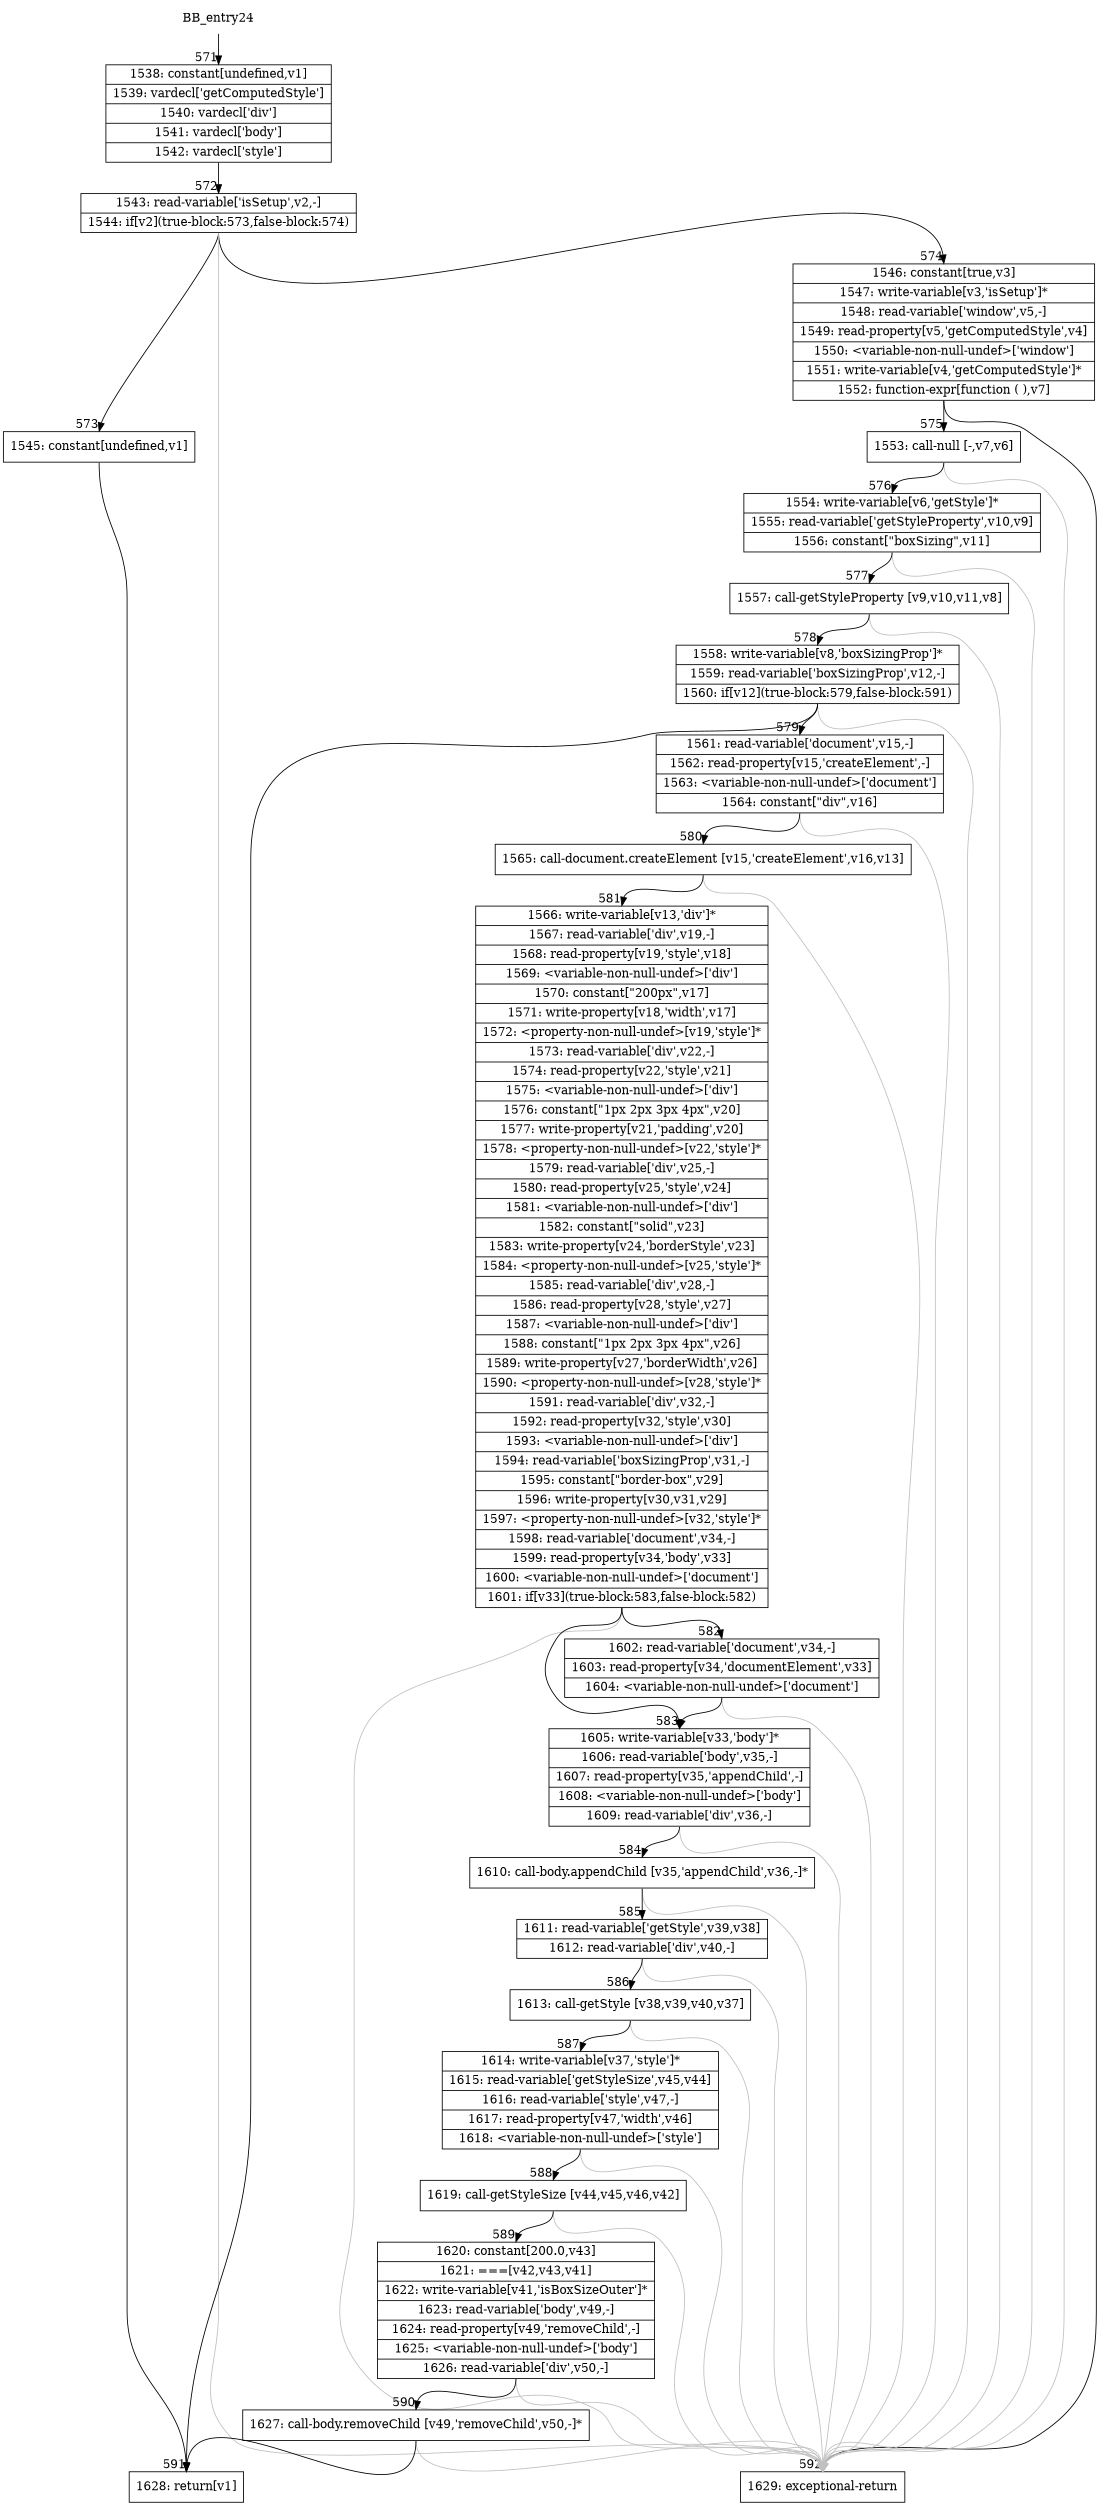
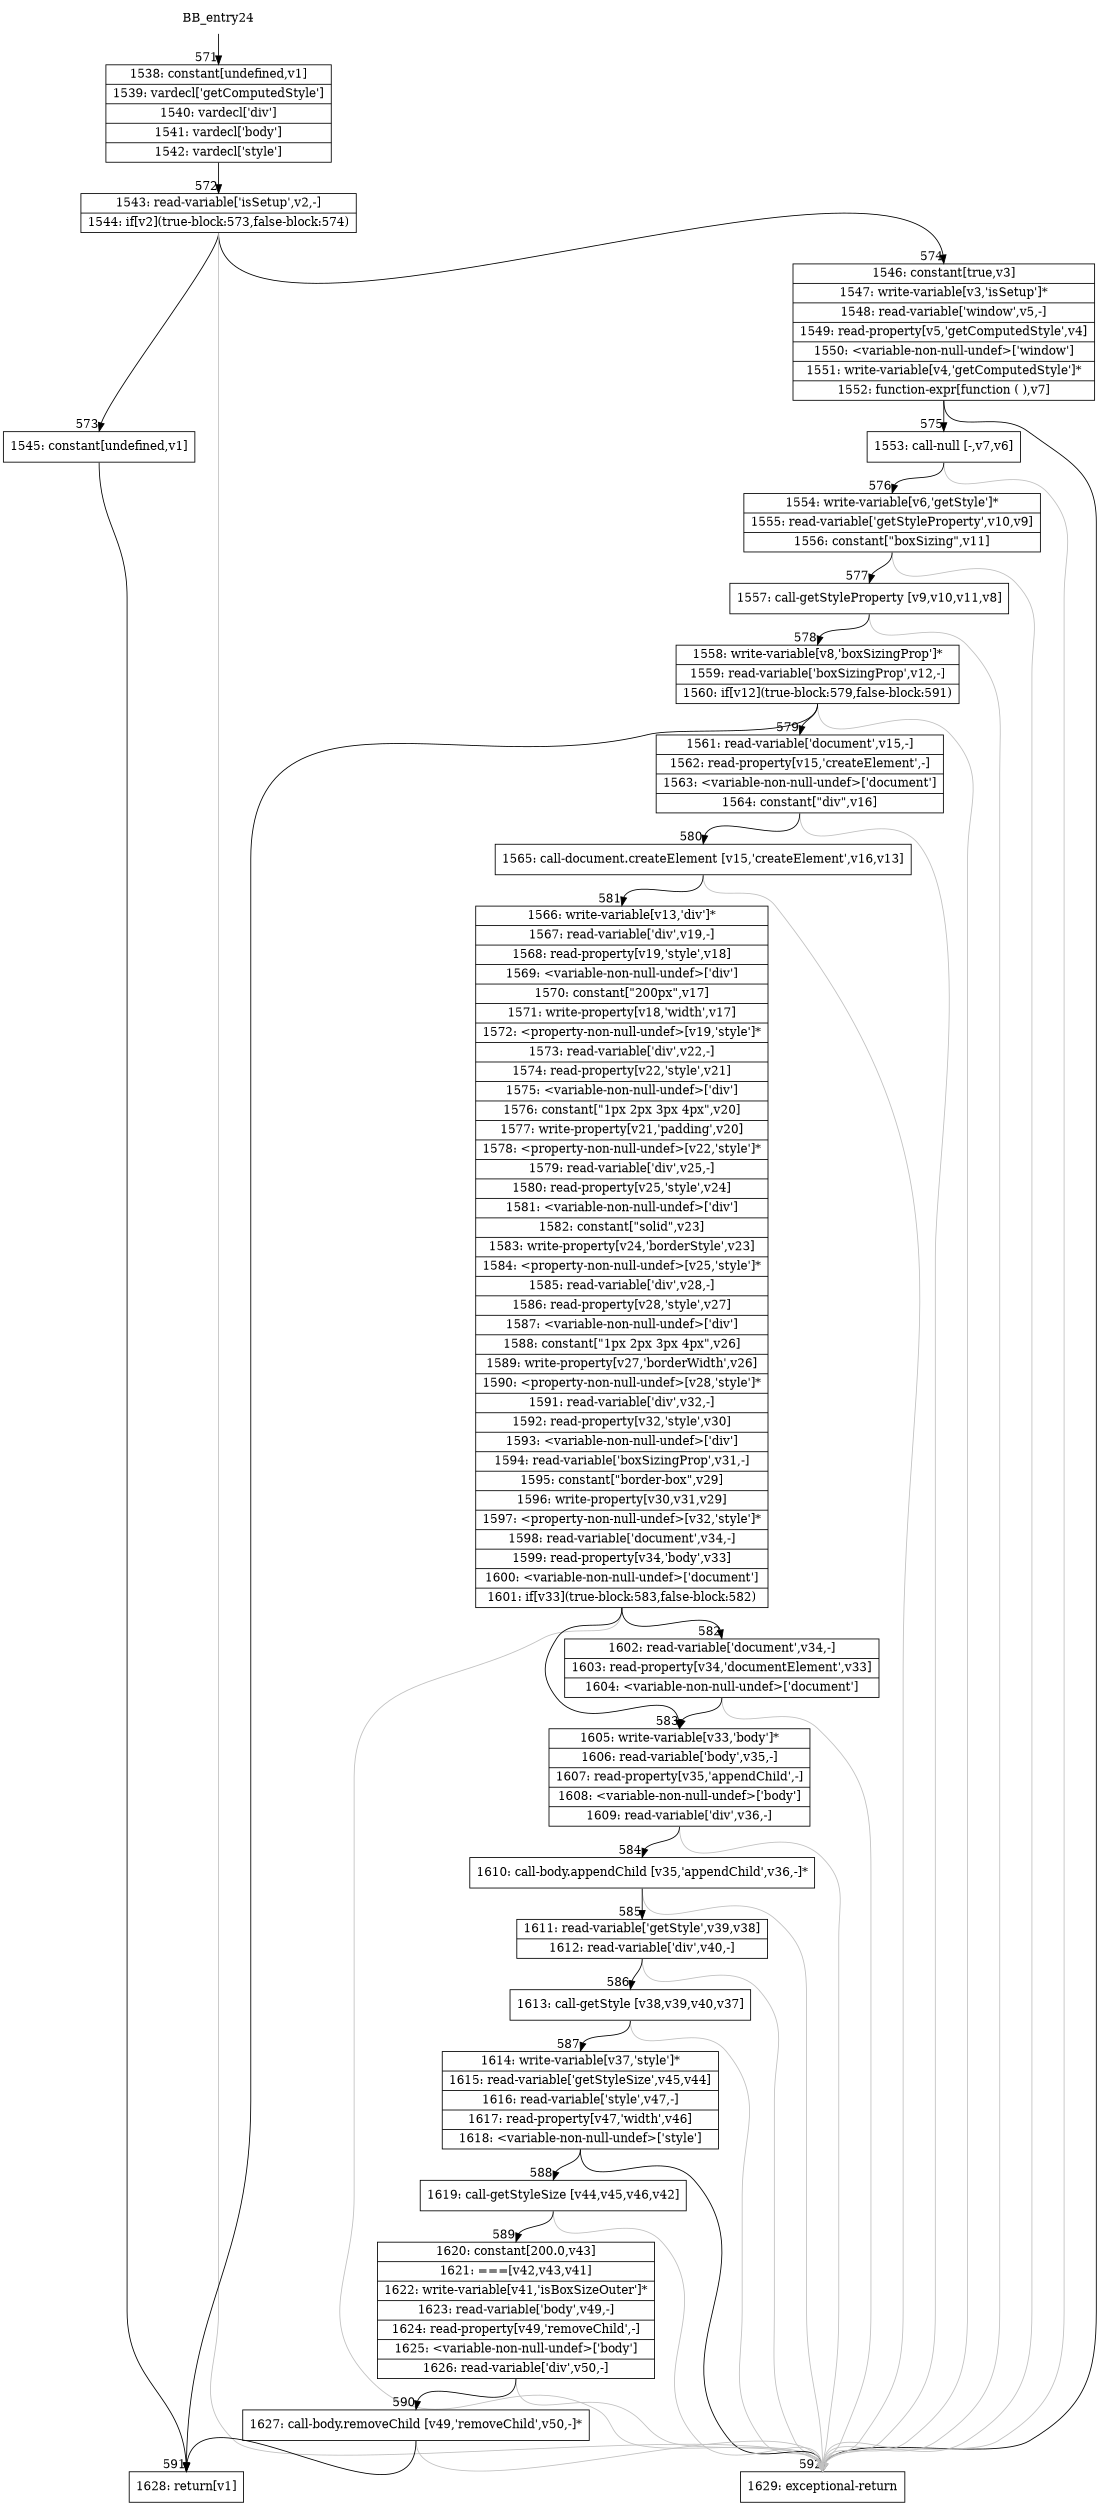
edge "1614: write-variable[v37,'style']*" -> "1629: exceptional-return": color gray -> black
